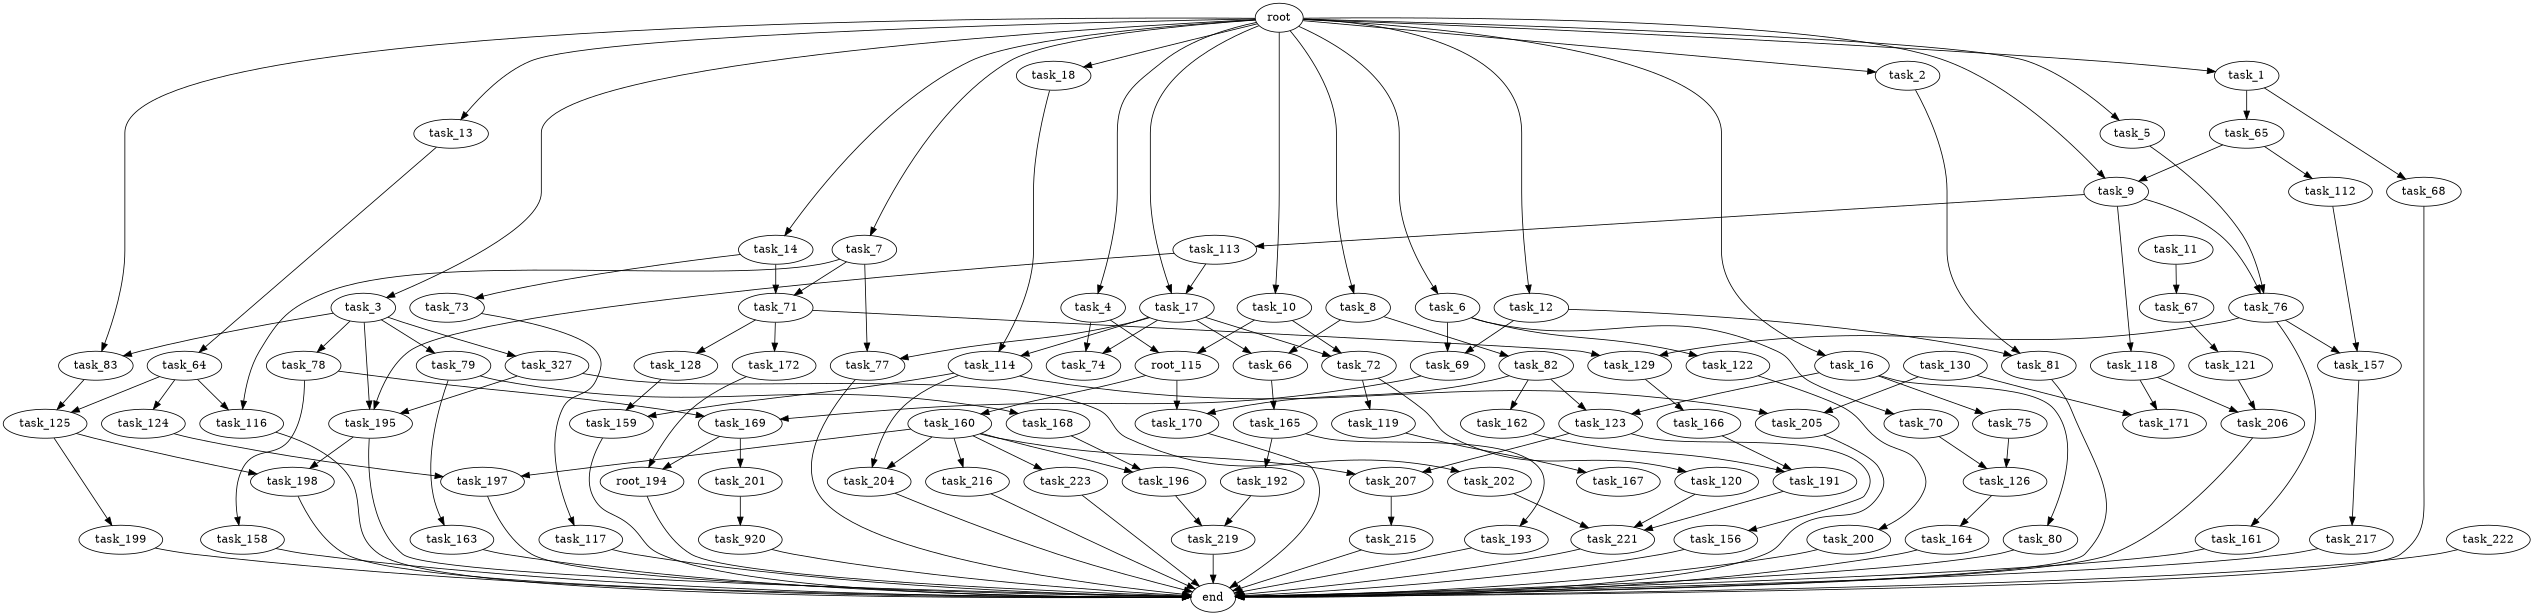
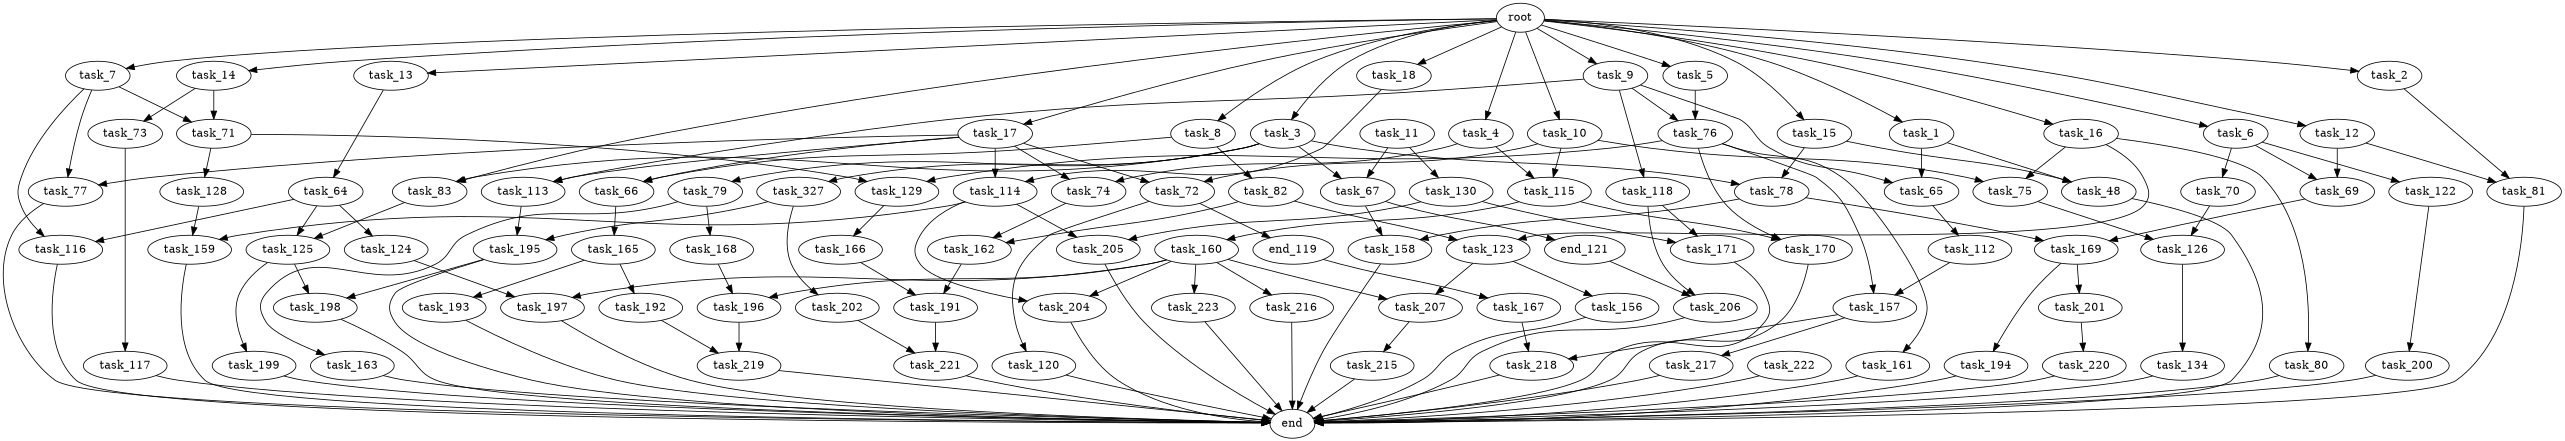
node "task_15": added
edge "task_11" -> "task_130": added
edge "task_10" -> "task_75": added
edge "task_65" -> "task_9": reversed
node "task_68": label "task_68" -> "task_48"
edge "task_67" -> "task_158": added
edge "task_74" -> "task_162": added
edge "task_113" -> "task_17": reversed
edge "task_3" -> "task_195": now "task_3" -> "task_67"
node "task_172": removed
node "root_115": label "root_115" -> "task_115"
node "task_218": added
node "task_121": label "task_121" -> "end_121"
edge "task_171" -> "end": added
edge "task_82" -> "task_170": now "task_76" -> "task_170"
node "task_119": label "task_119" -> "end_119"
node "root_194": label "root_194" -> "task_194"
edge "task_120" -> "task_221": now "task_120" -> "end"
node "task_920": label "task_920" -> "task_220"
node "task_164": label "task_164" -> "task_134"
